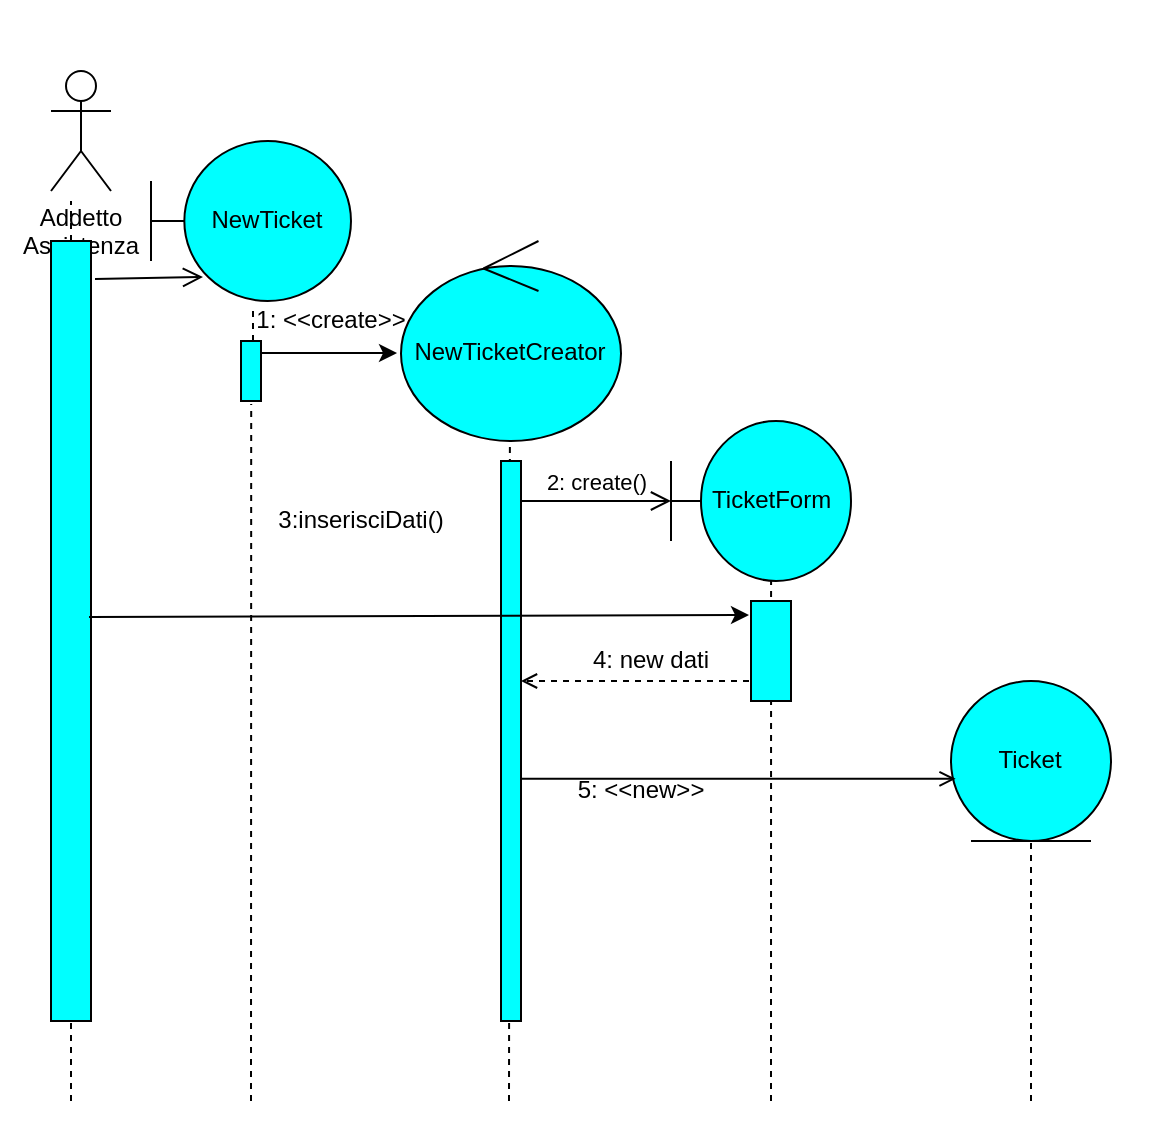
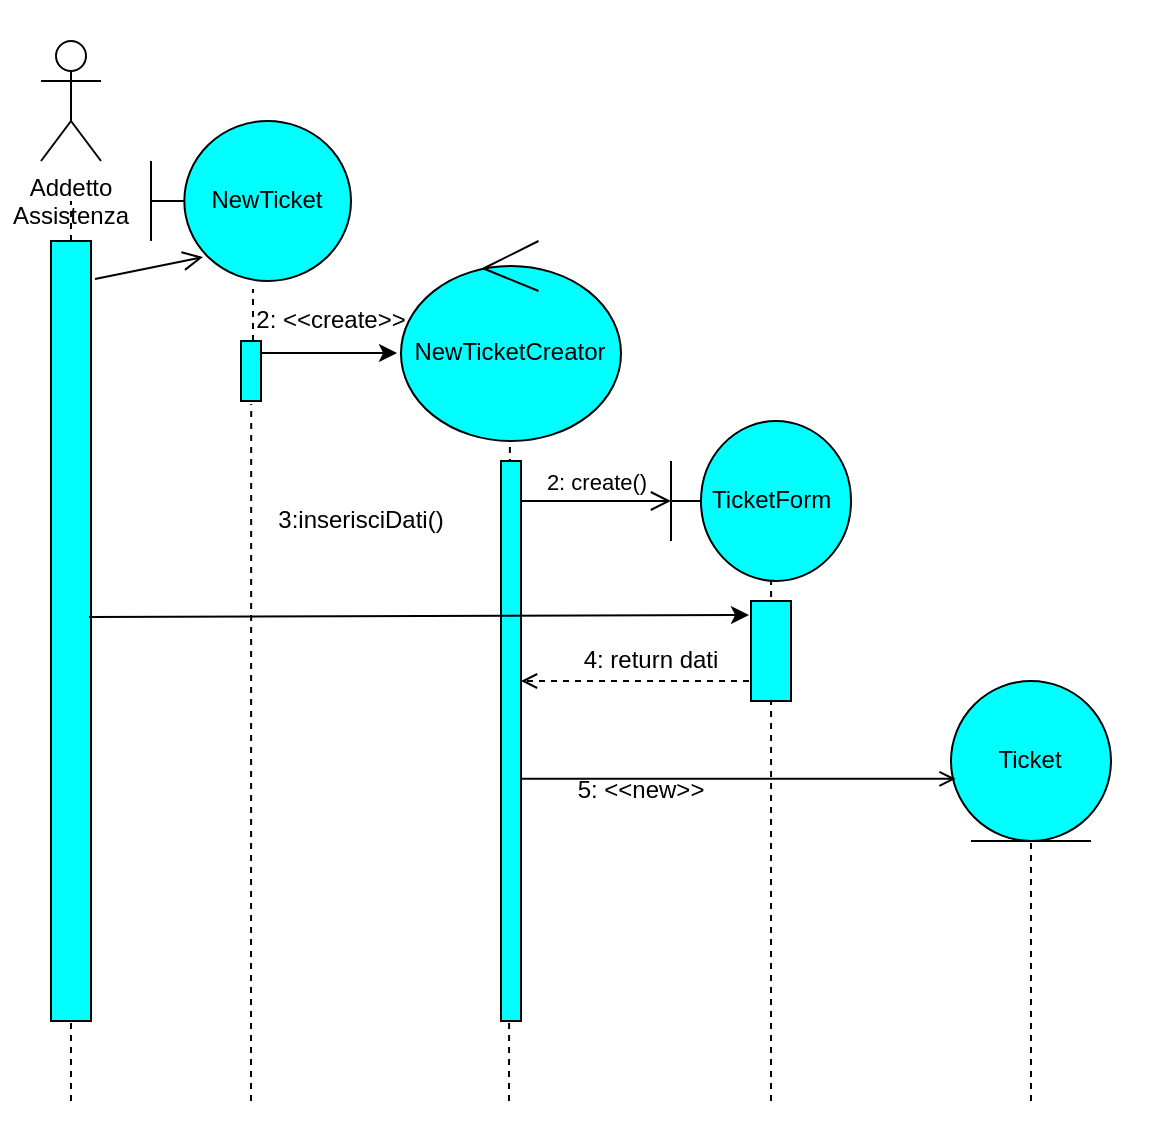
node "Addetto Assistenza": moved (81, 131) -> (71, 101)
node "NewTicket": moved (251, 221) -> (251, 201)
node "1: <<create>>": label "1: <<create>>" -> "2: <<create>>"
node "4: new dati": label "4: new dati" -> "4: return dati"
